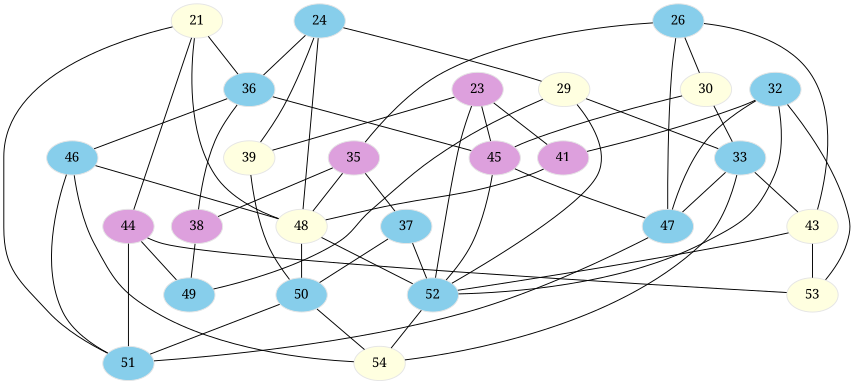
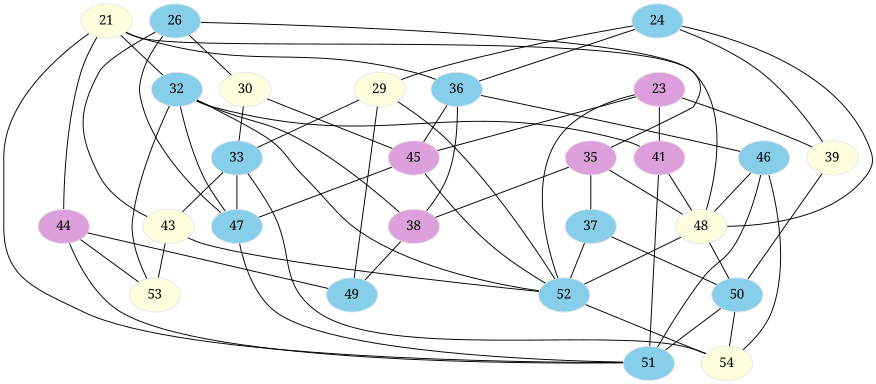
edge "21" -- "32": added
edge "32" -- "38": added
edge "41" -- "51": added
